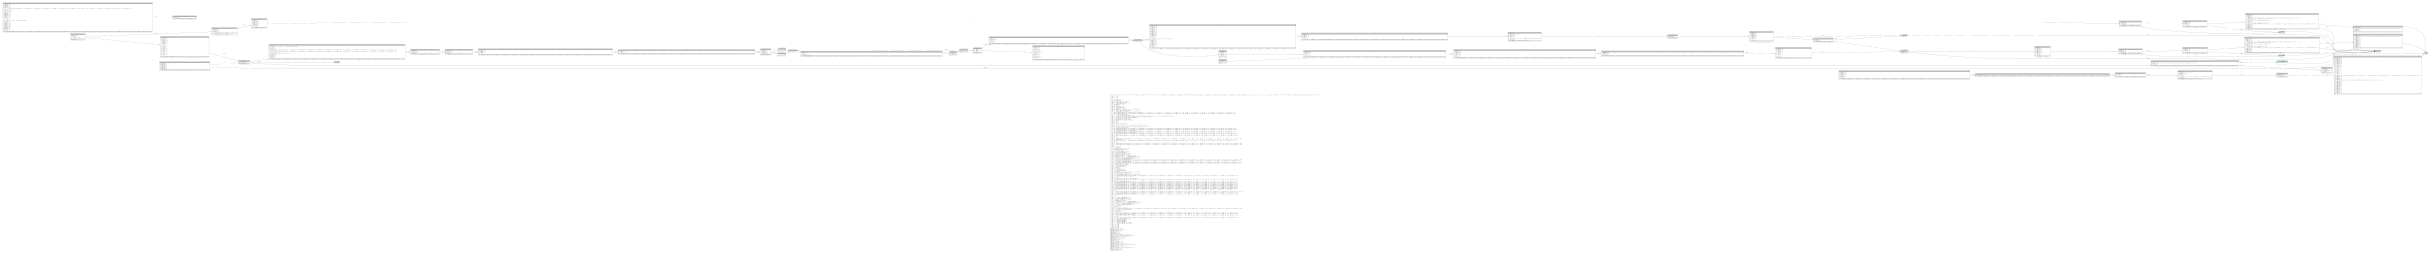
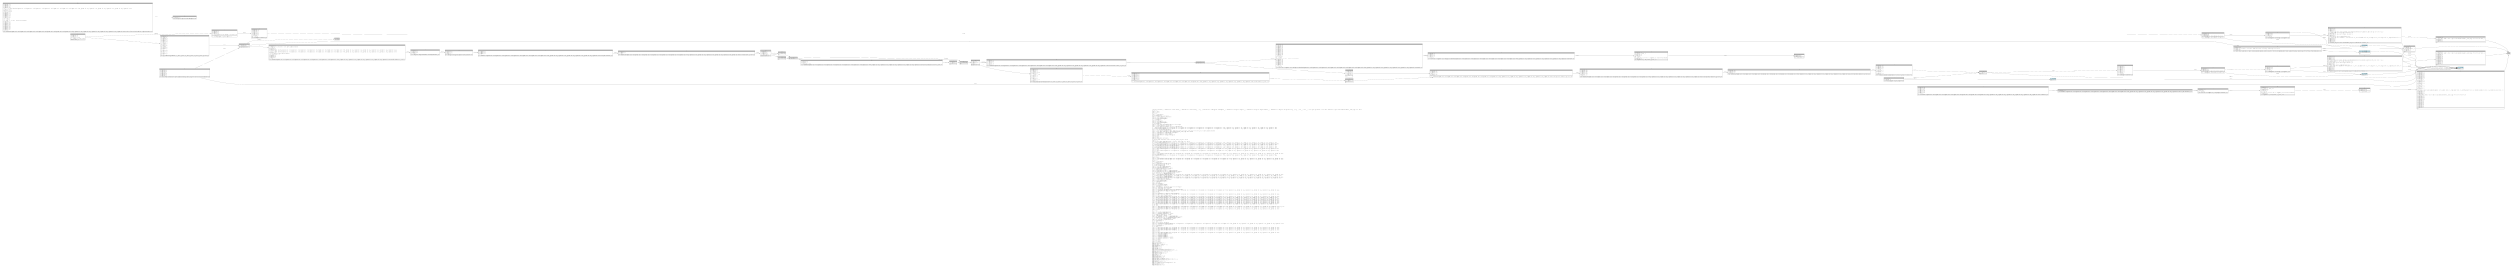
node "32": removed
node "42": added
